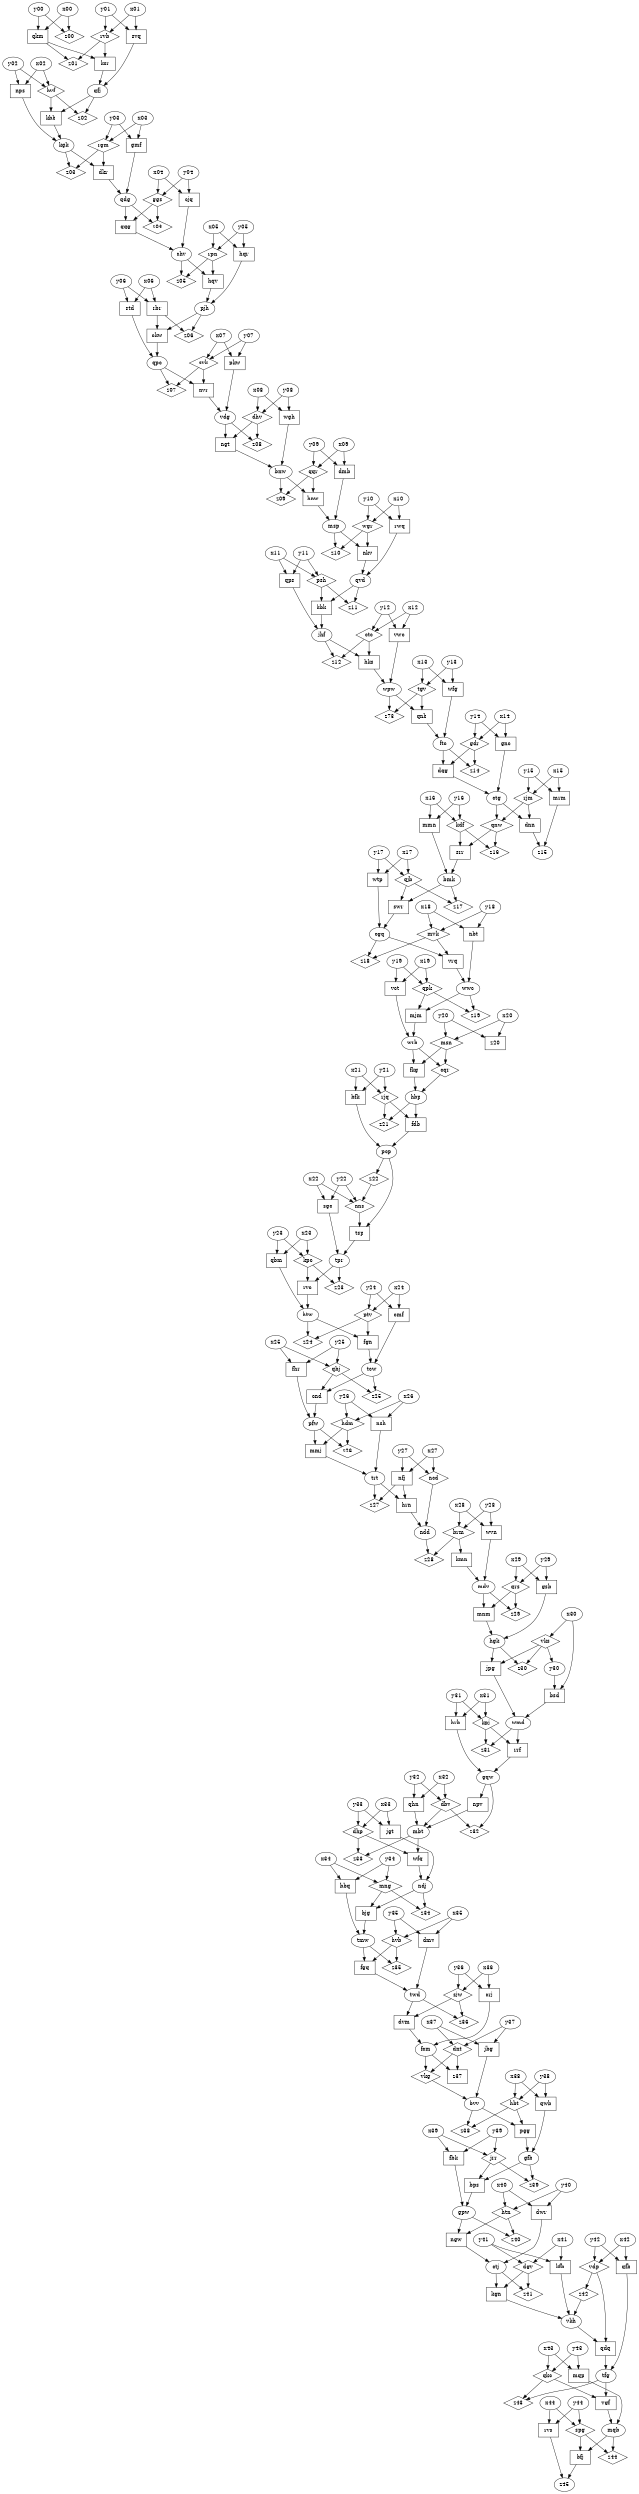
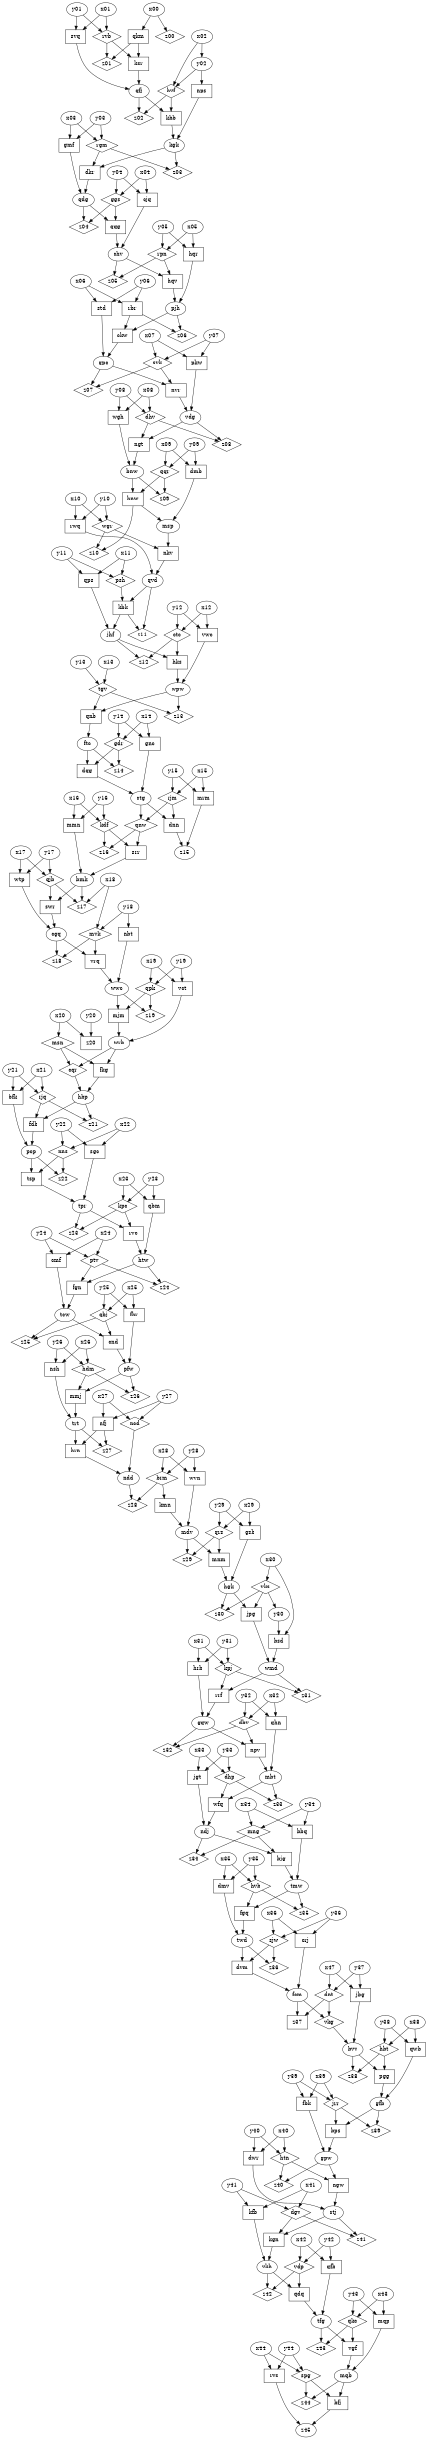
node "y00": removed
edge "x02" -> "nps": now "x02" -> "y02"
edge "msp" -> "z10": now "hnw" -> "z10"
edge "psh" -> "z11": now "kbk" -> "z11"
node "wfg": removed
node "z73": label "z73" -> "z13"
edge "x18" -> "nbt": now "x18" -> "z17"
edge "y20" -> "msn": removed
edge "z22" -> "nns": reversed
edge "dbv" -> "mbt": now "dbv" -> "npv"
node "x37": label "x37" -> "x47"
edge "z42" -> "vkh": reversed
